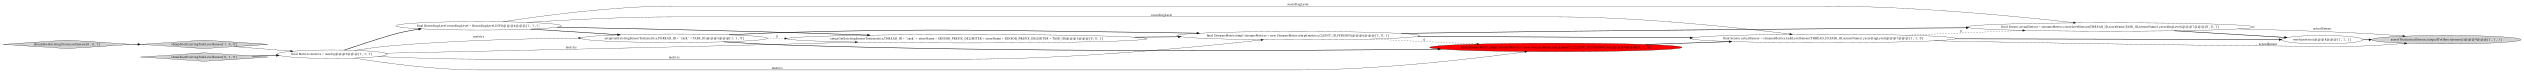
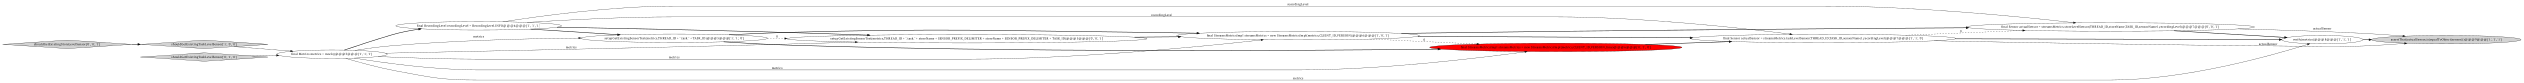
edge "shouldGetExistingTaskLevelSensor['0', '1', '0']" -> "final Metrics metrics = mock()@@@3@@@['1', '1', '1']": style bold -> solid
edge "final Metrics metrics = mock()@@@3@@@['1', '1', '1']" -> "verify(metrics)@@@8@@@['1', '1', '1']": added, label "metrics"
